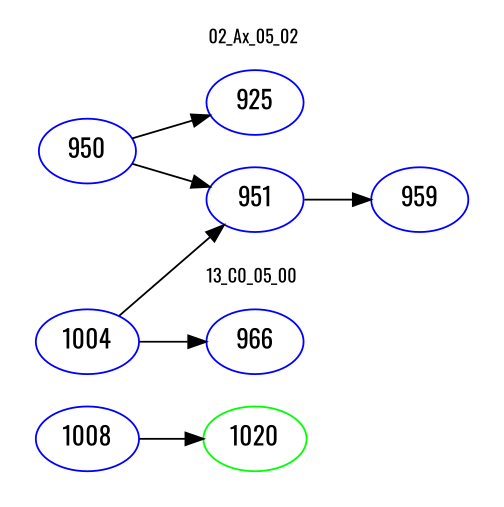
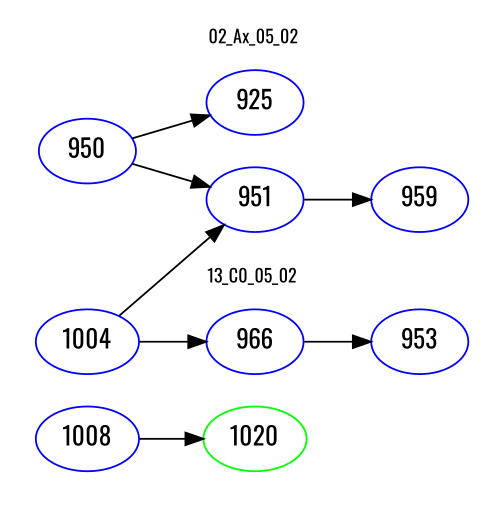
cluster "13_C0_05_00": label "13_C0_05_00" -> "13_C0_05_02"
node "953": added
